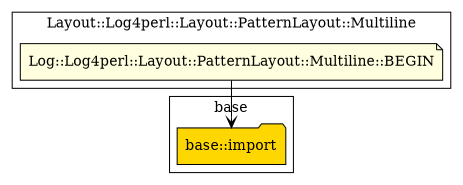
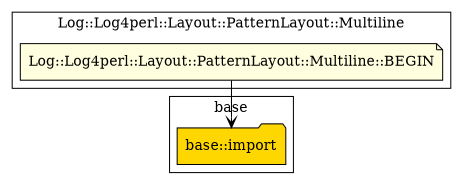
cluster "Layout::Log4perl::Layout::PatternLayout::Multiline": label "Layout::Log4perl::Layout::PatternLayout::Multiline" -> "Log::Log4perl::Layout::PatternLayout::Multiline"
